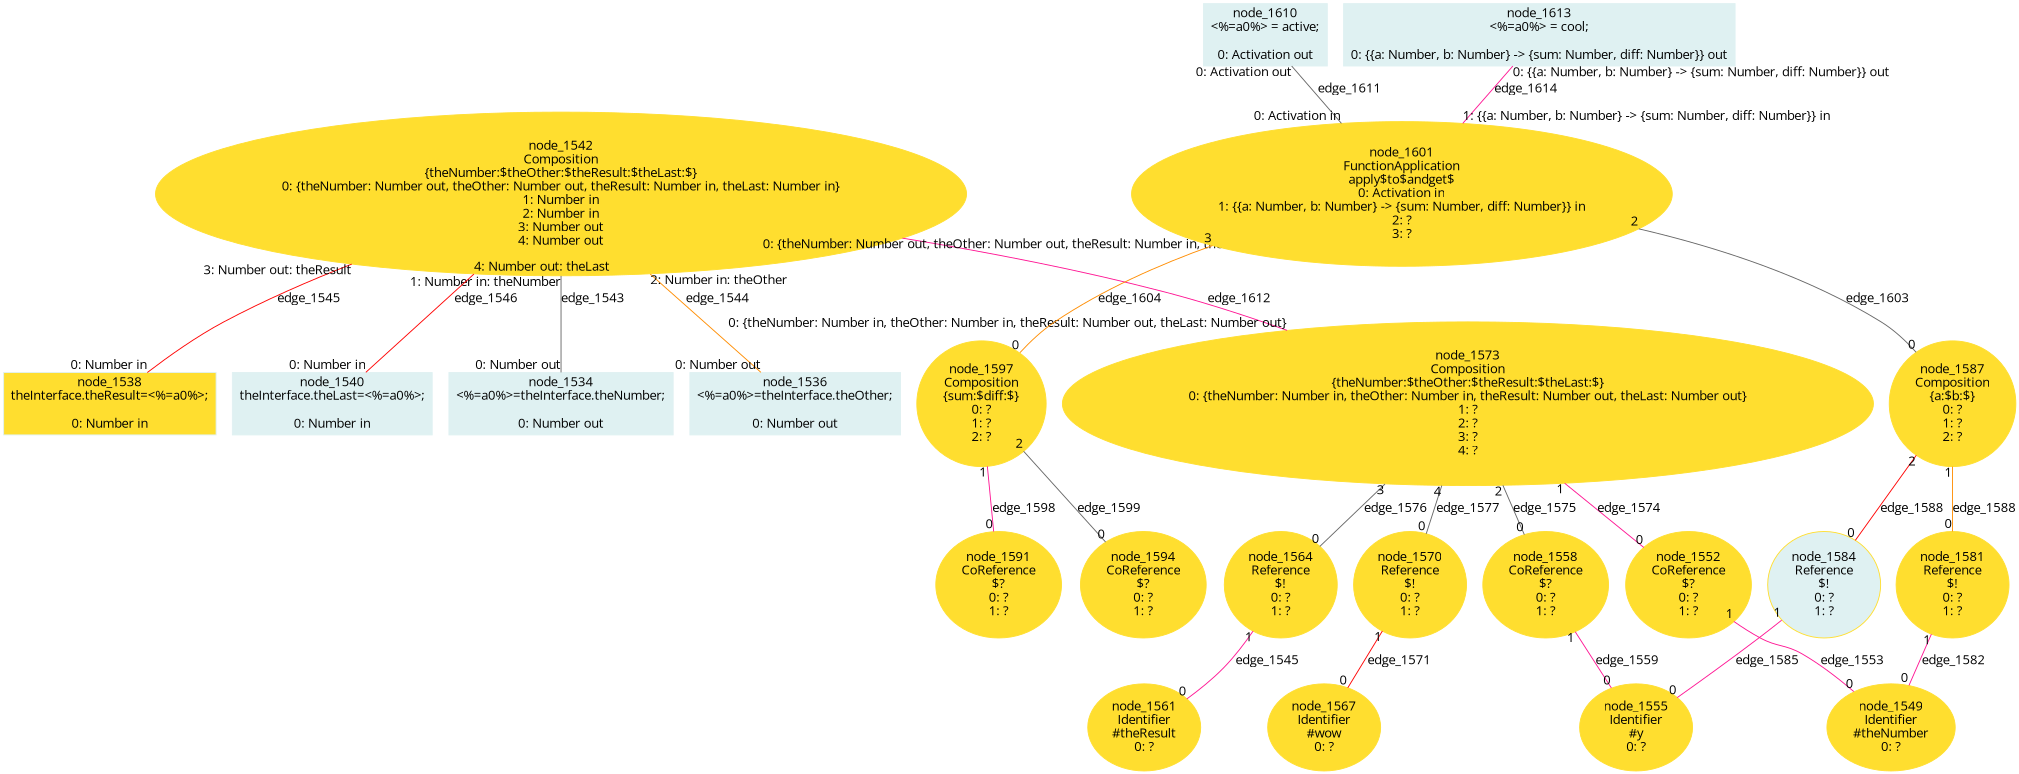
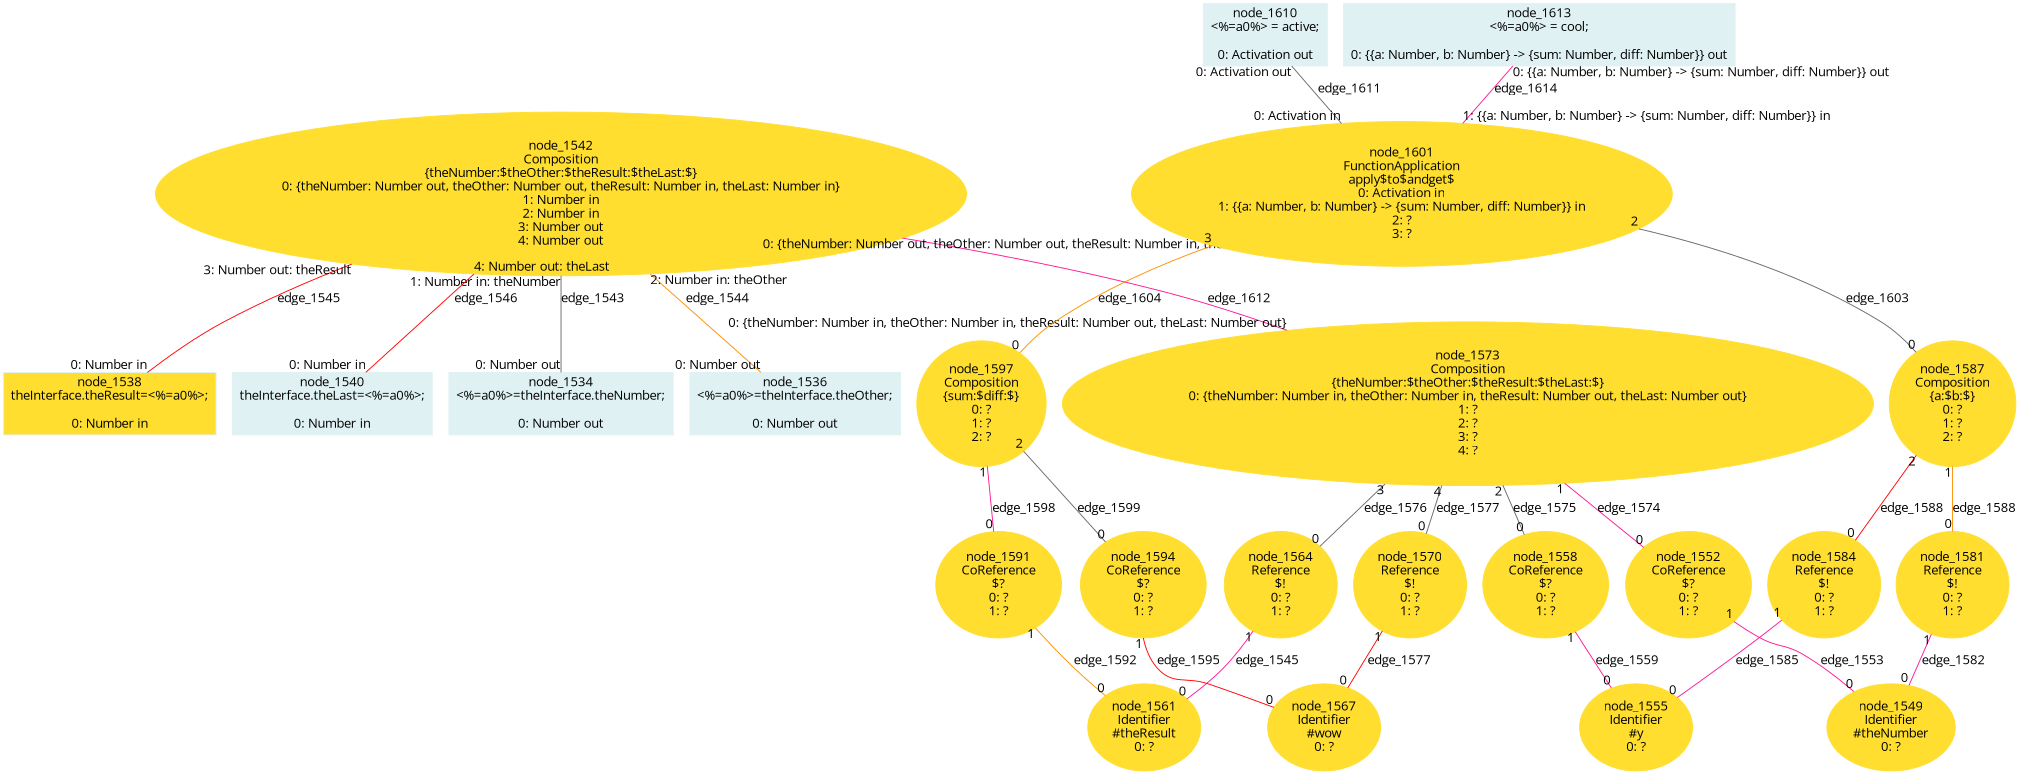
node "node_1584 Reference $! 0: ? 1: ?": fillcolor #dff1f2 -> #ffde2f
edge "node_1570 Reference $! 0: ? 1: ?" -- "node_1567 Identifier #wow 0: ?": label "edge_1571" -> "edge_1577"
edge "node_1591 CoReference $? 0: ? 1: ?" -- "node_1561 Identifier #theResult 0: ?": added, label "edge_1592"
edge "node_1594 CoReference $? 0: ? 1: ?" -- "node_1567 Identifier #wow 0: ?": added, label "edge_1595"
